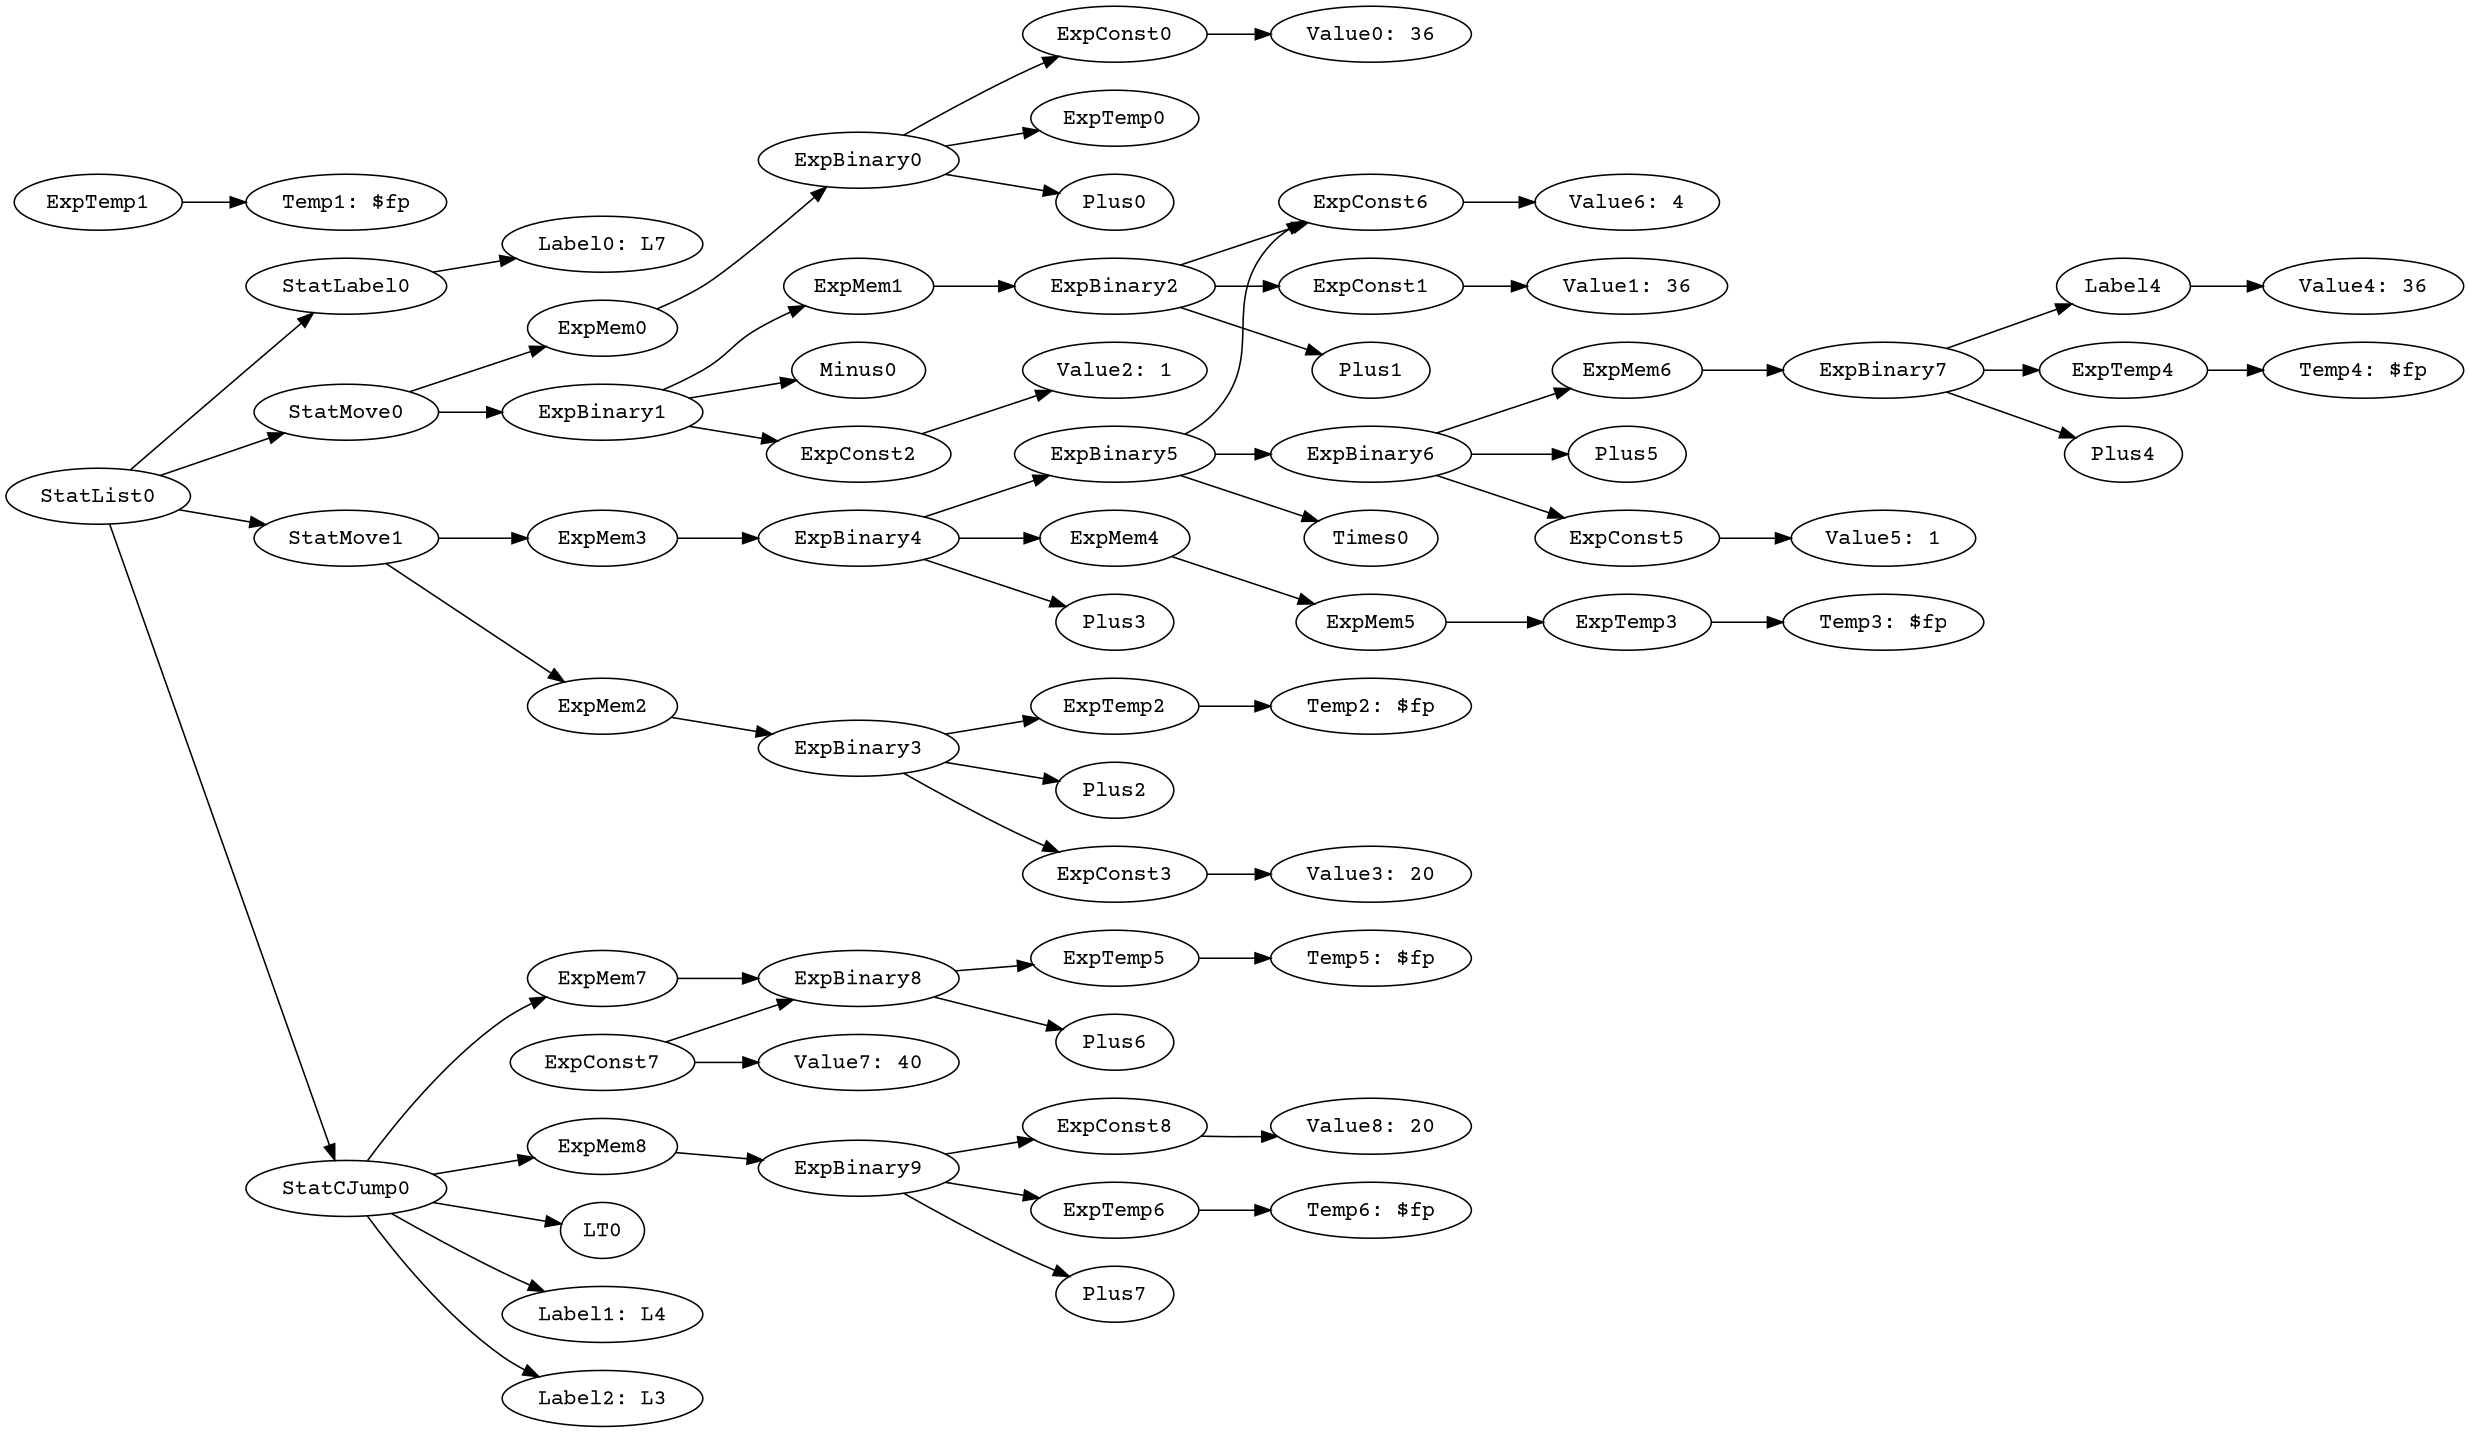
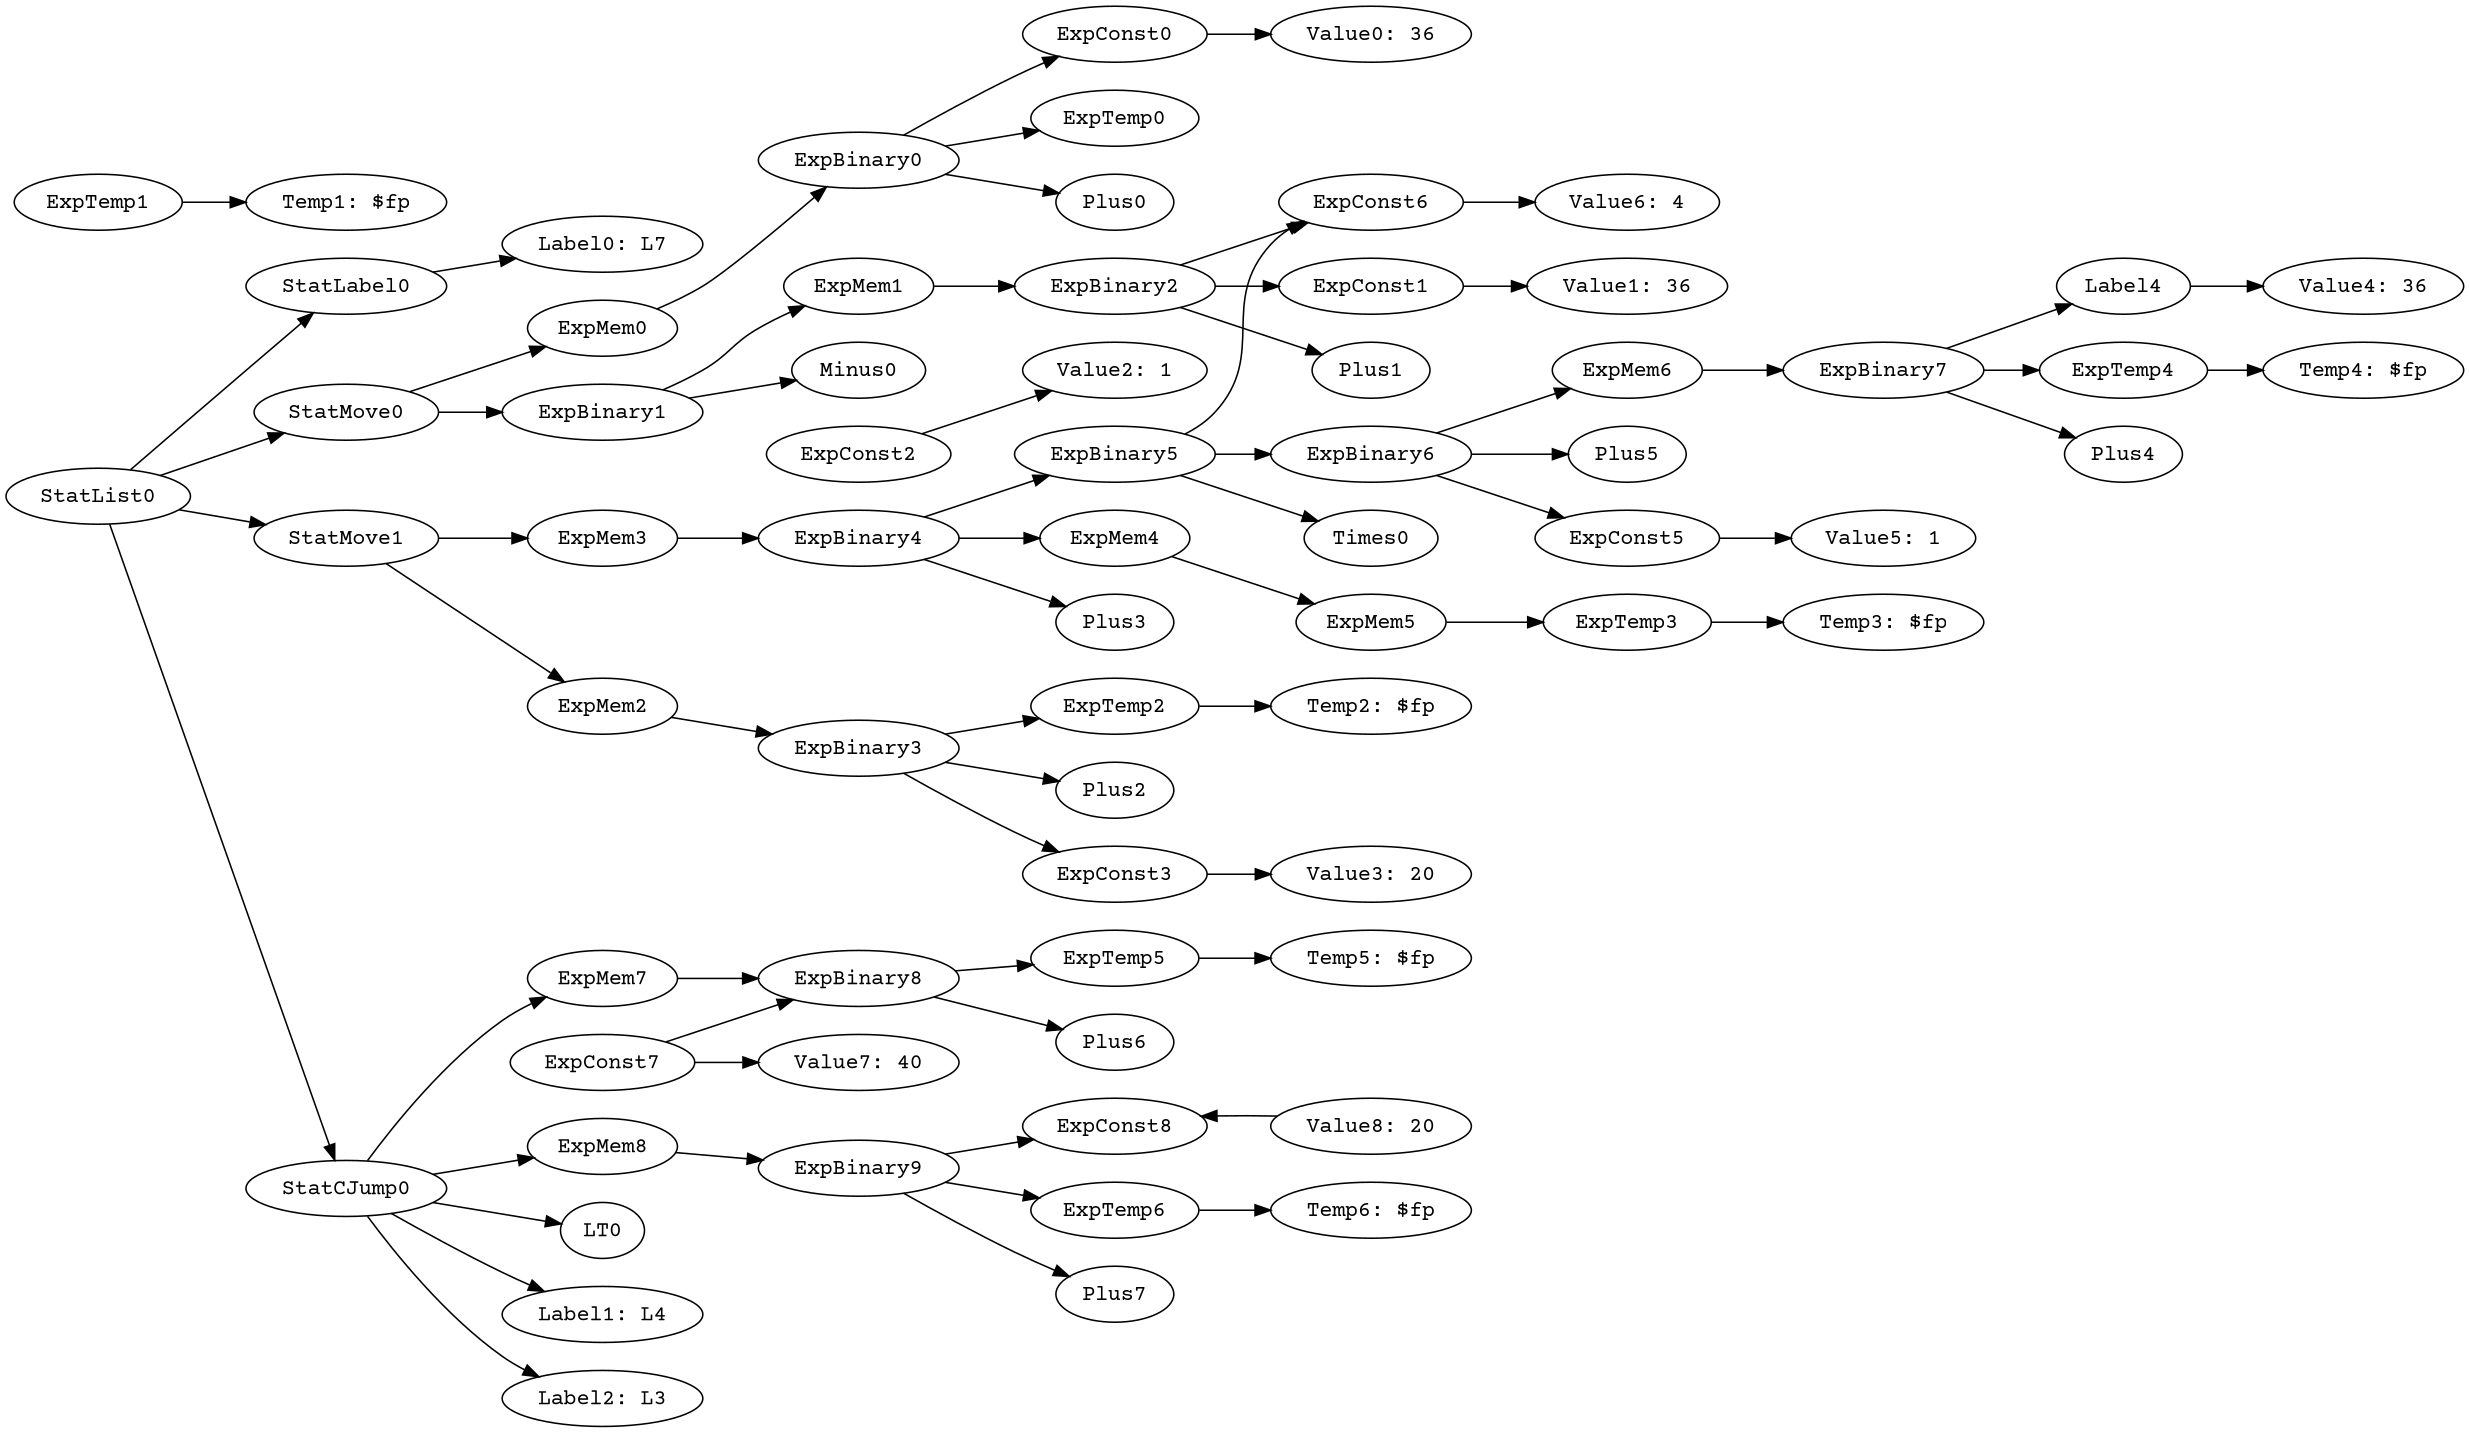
edge "ExpBinary1" -> "ExpConst2": removed
edge "ExpConst8" -> "Value8: 20": reversed
